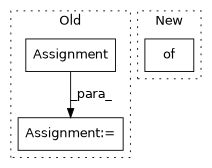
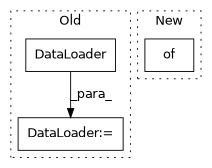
node "Assignment": label "Assignment" -> "DataLoader"
node "Assignment:=": label "Assignment:=" -> "DataLoader:="
